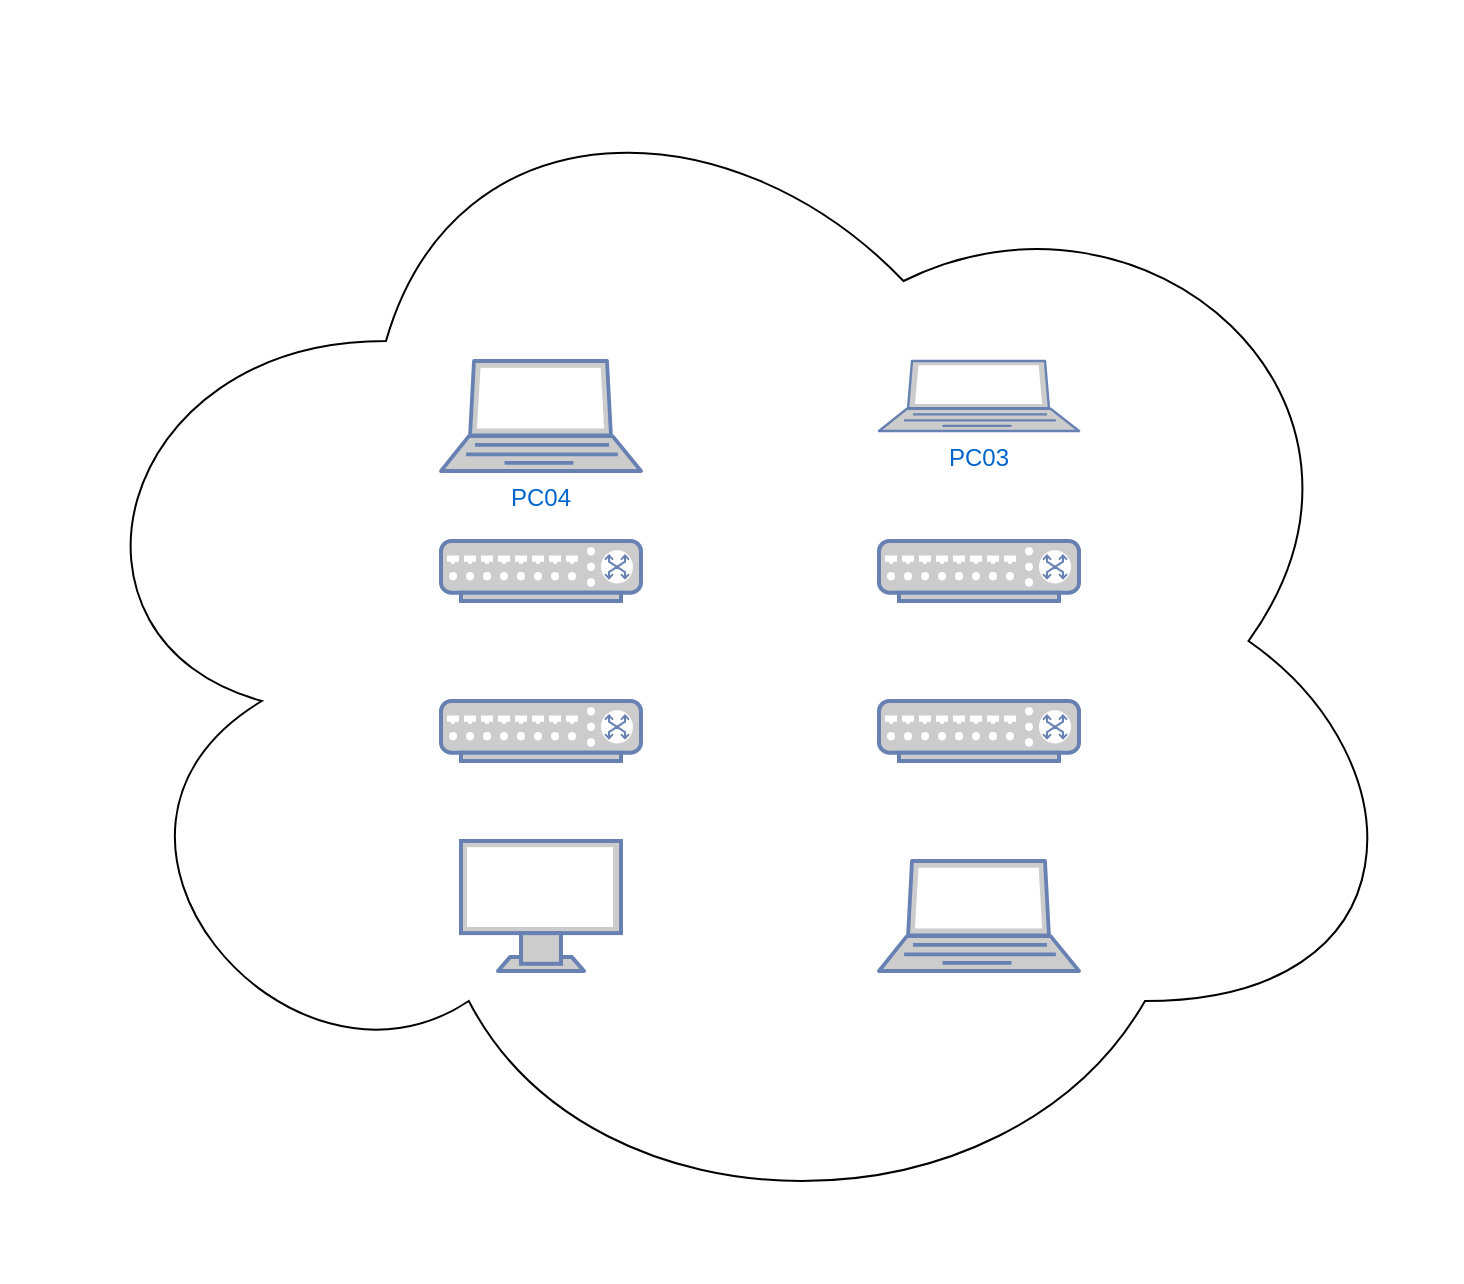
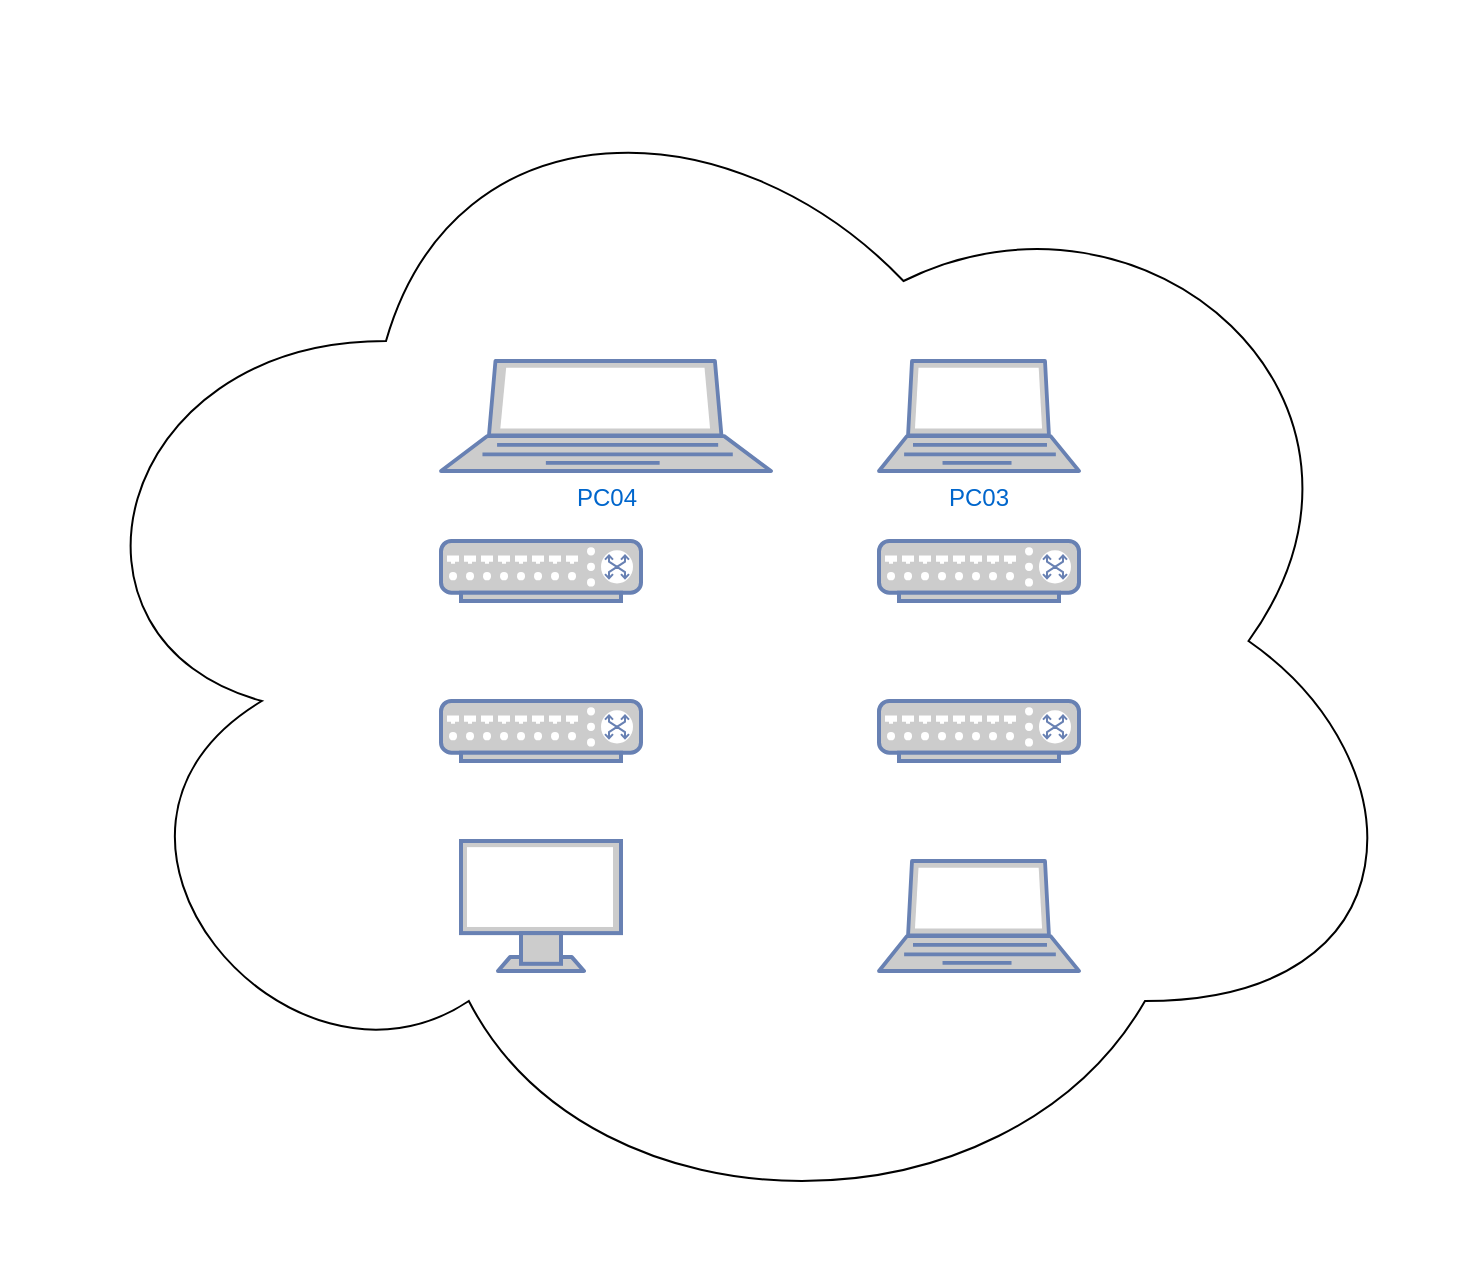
node "PC03": size 200x70 -> 200x110
node "PC04": size 200x110 -> 330x110
